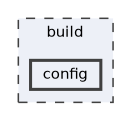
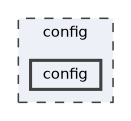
cluster "build": label "build" -> "config"
